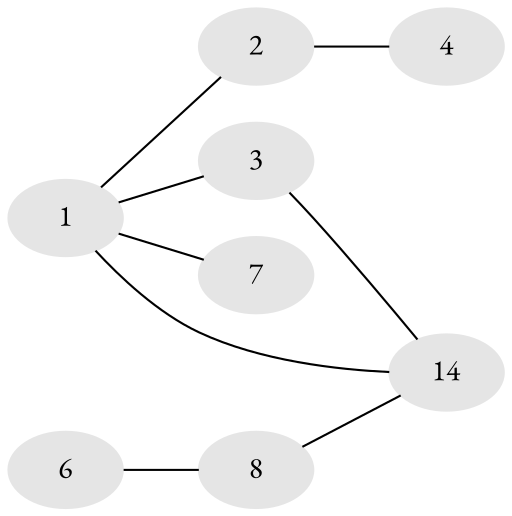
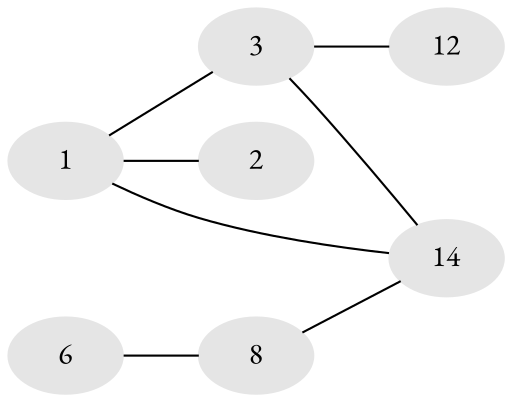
node "12": added
node "4": removed
node "7": removed
